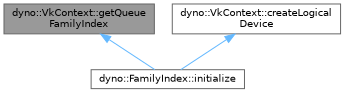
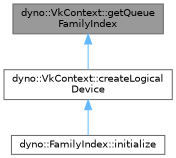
edge "dyno::FamilyIndex::initialize" -> "dyno::VkContext::getQueue FamilyIndex": now "dyno::VkContext::createLogical Device" -> "dyno::VkContext::getQueue FamilyIndex"
